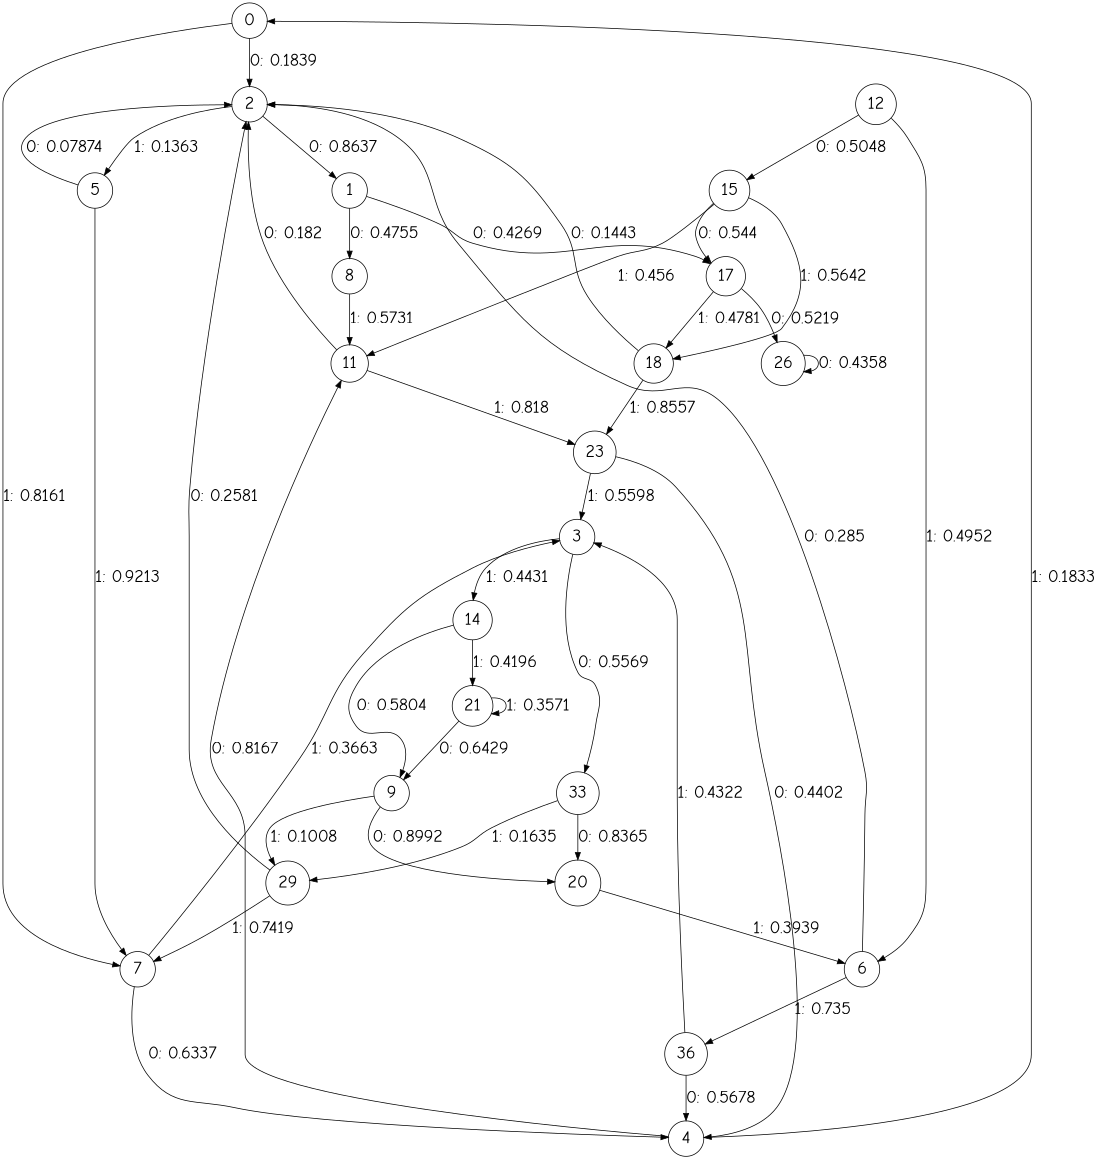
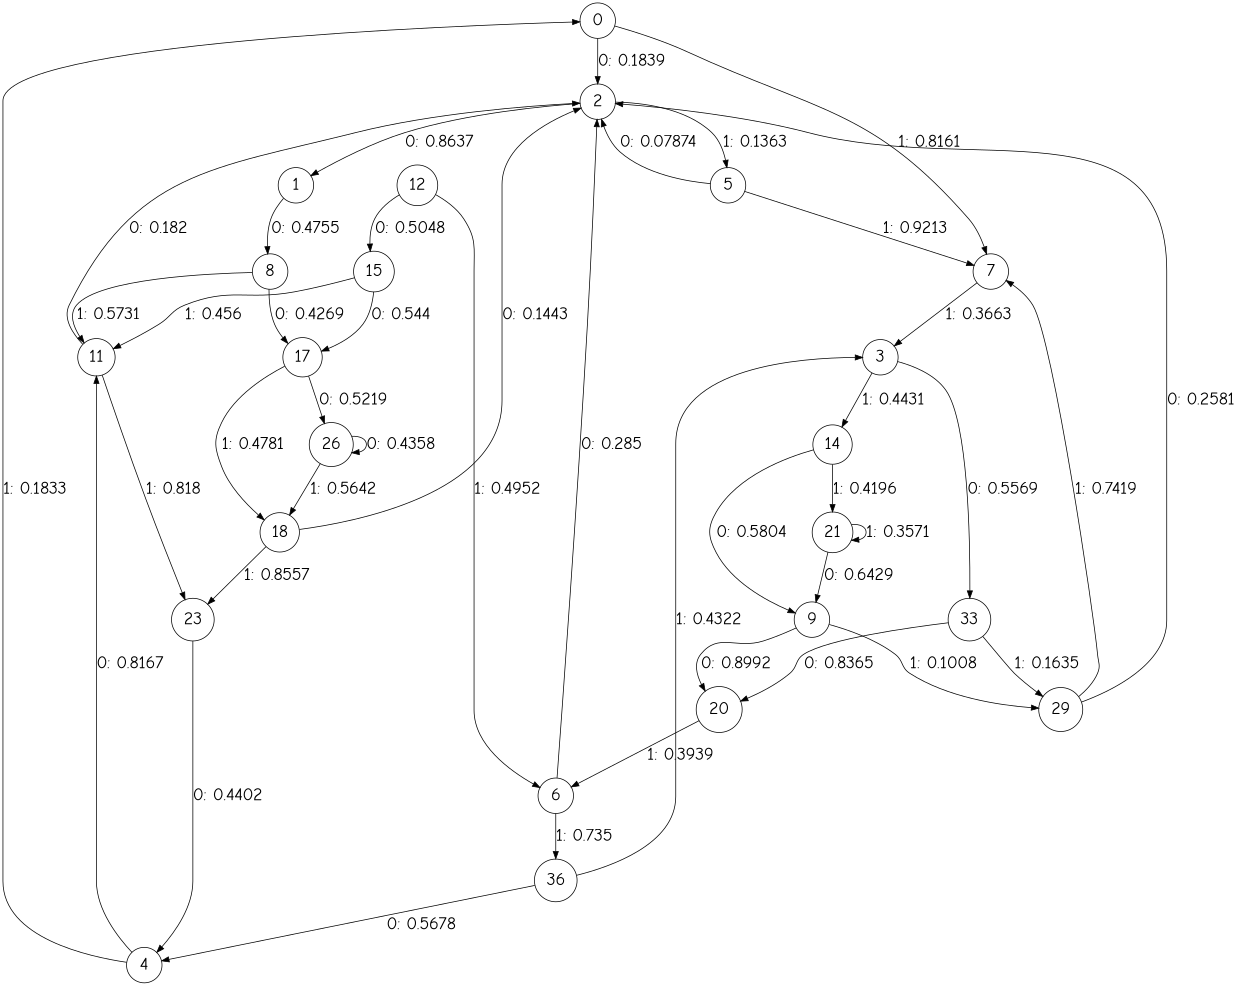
edge "1" -> "17": now "8" -> "17"
edge "15" -> "18": now "26" -> "18"
edge "23" -> "3": removed, label "1: 0.5598"
edge "7" -> "4": removed, label "0: 0.6337"
